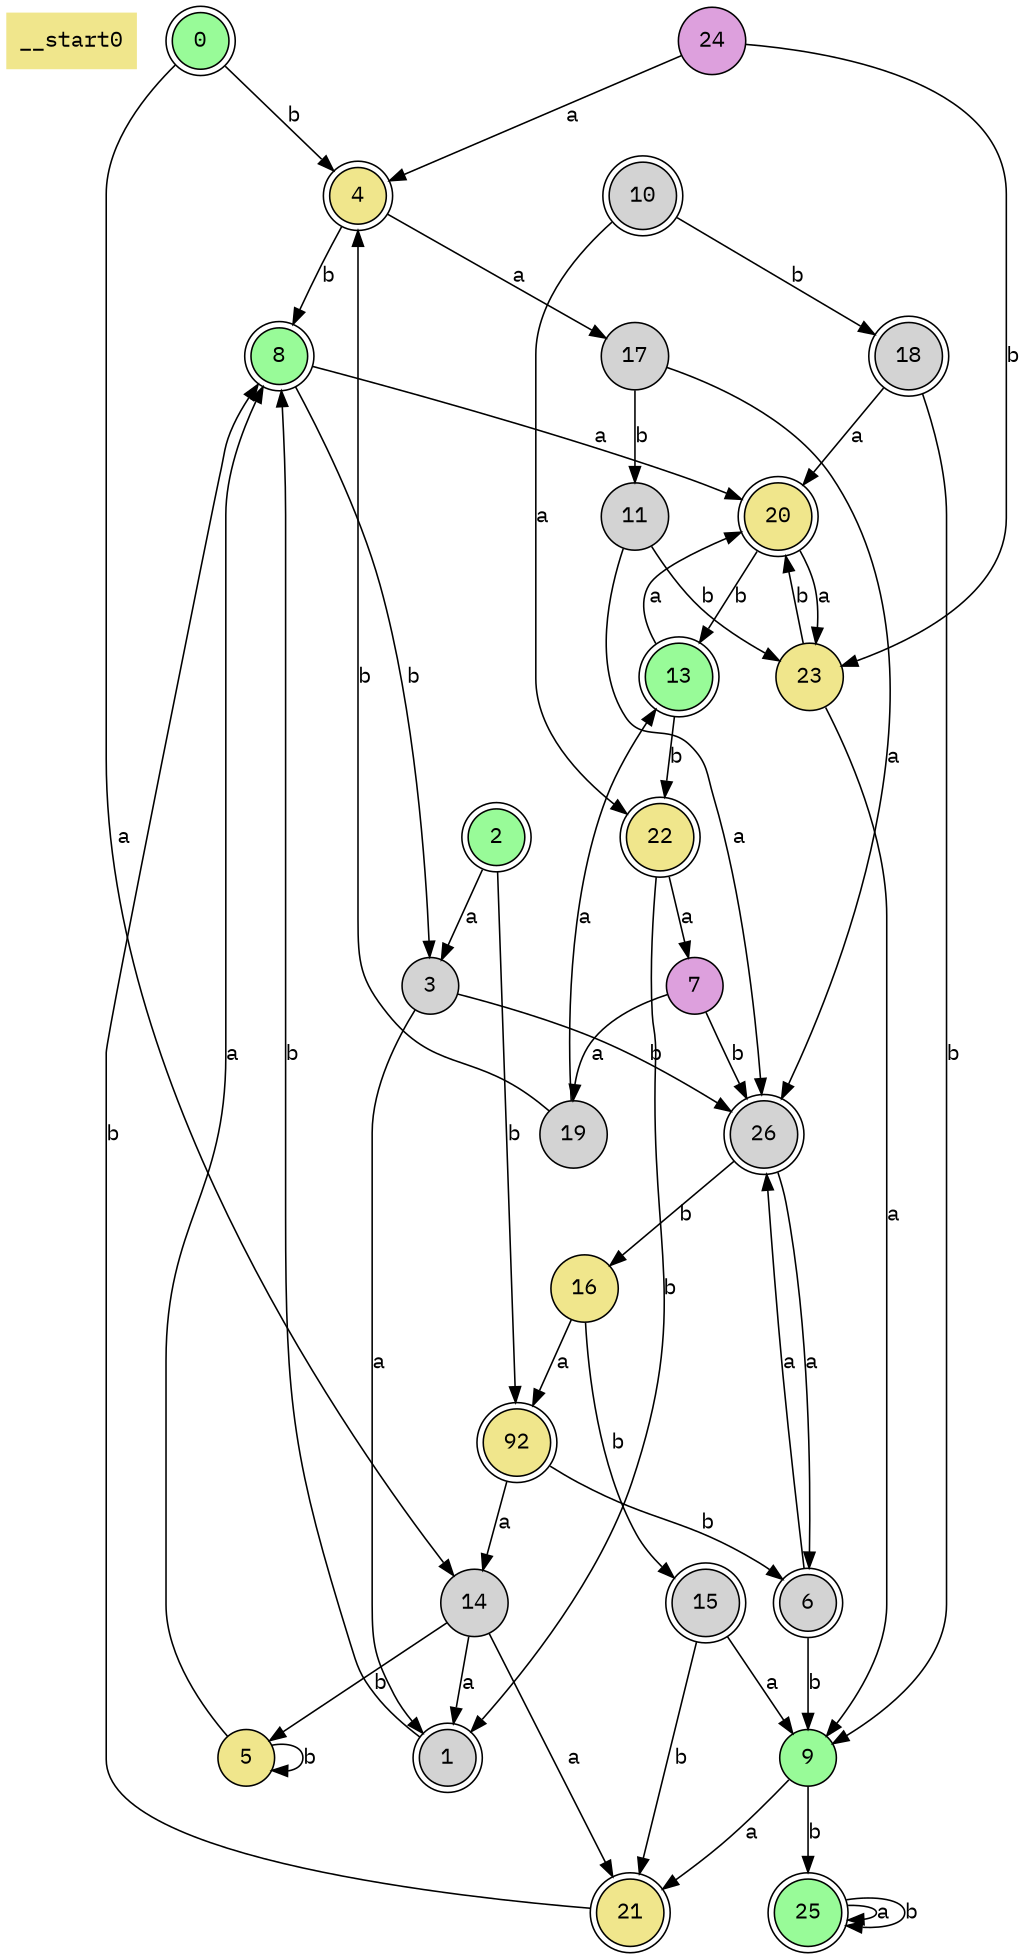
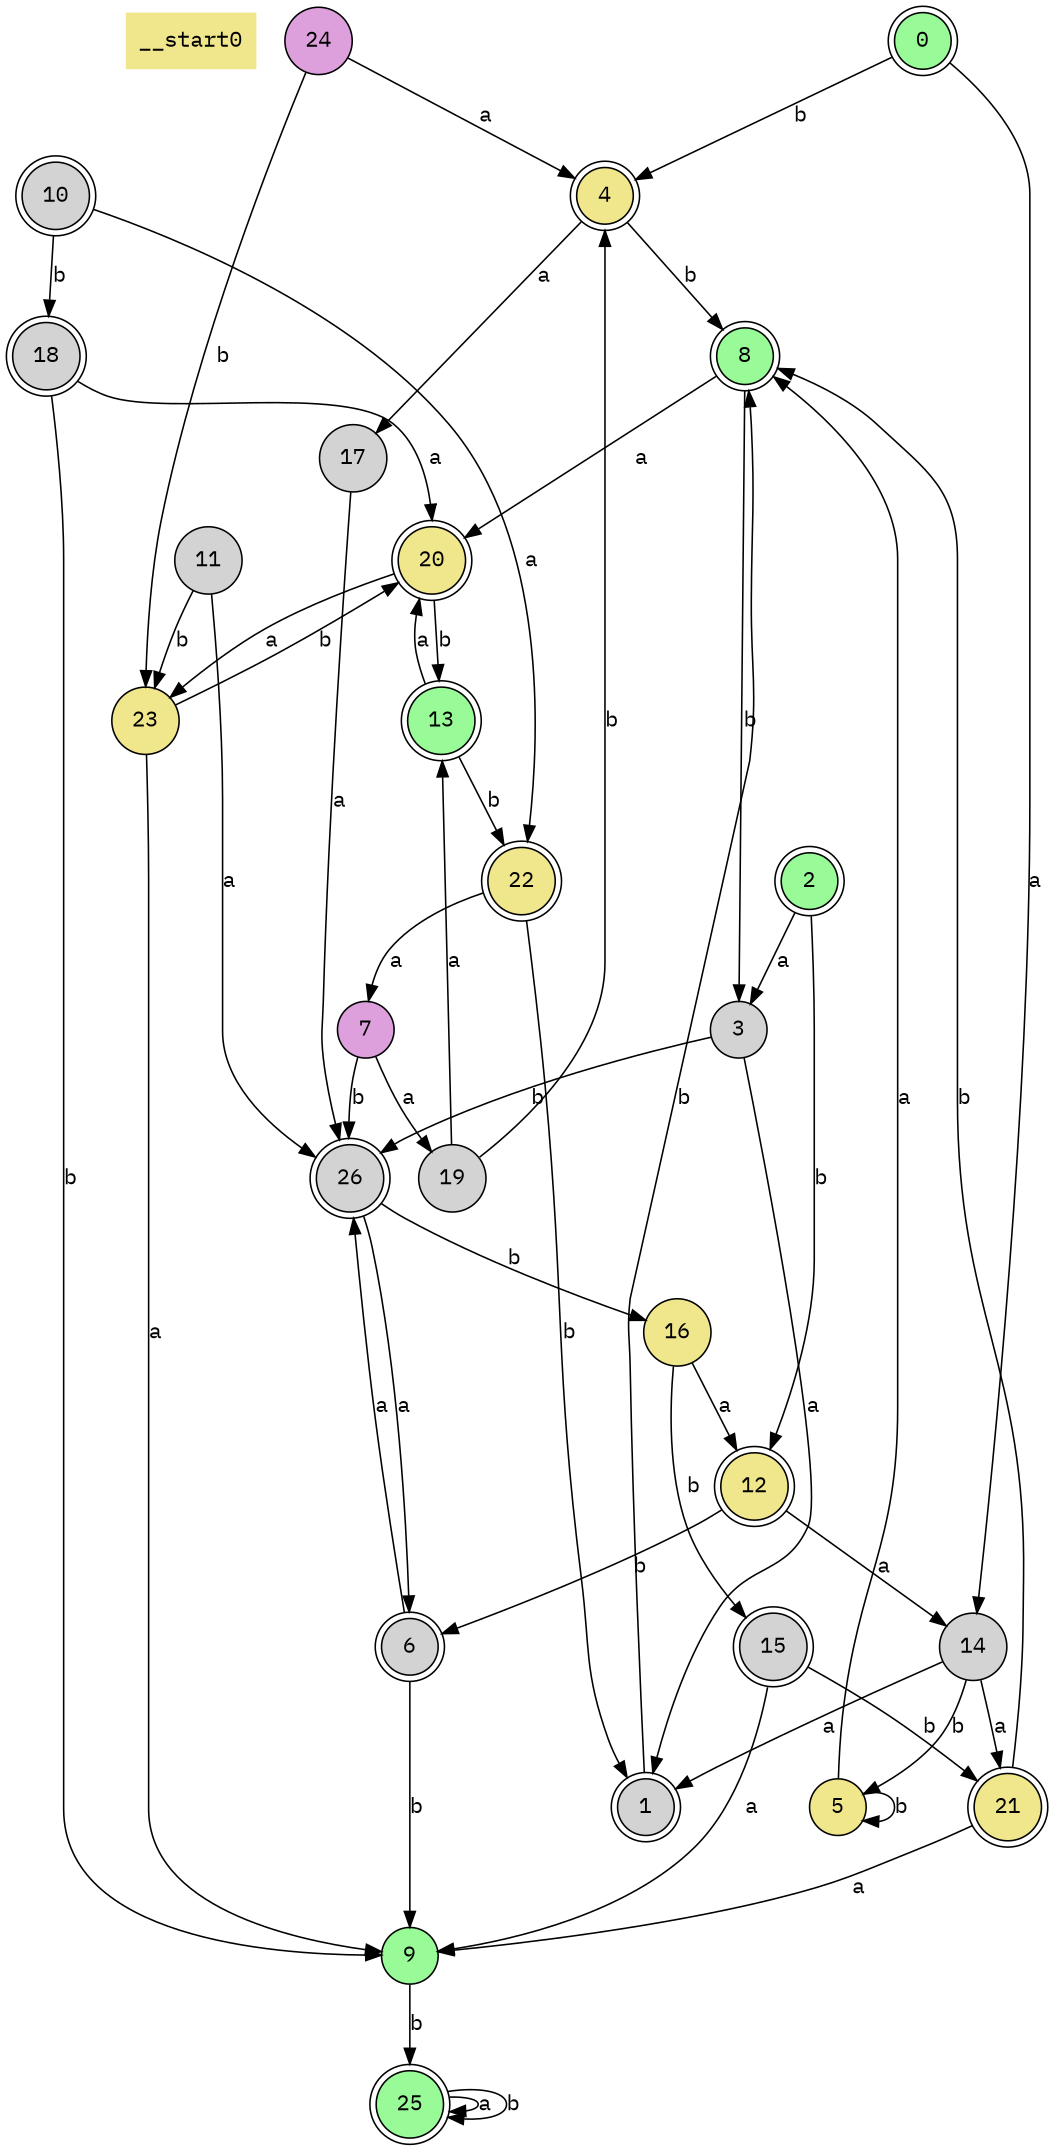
edge "17" -> "11": removed, label "b"
node "92": label "92" -> "12"
edge "9" -> "21": reversed
